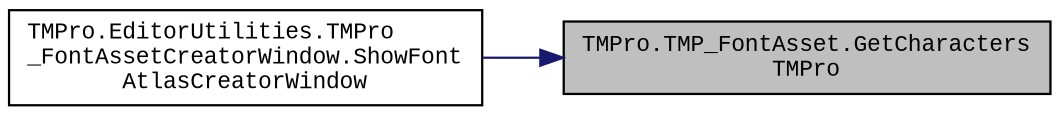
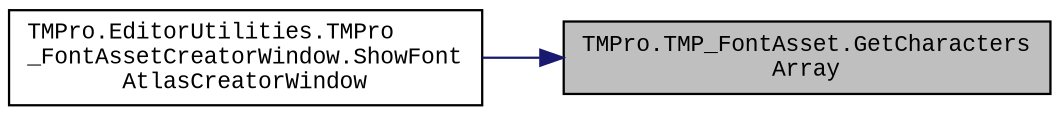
node "TMPro.TMP_FontAsset.GetCharacters TMPro": label "TMPro.TMP_FontAsset.GetCharacters TMPro" -> "TMPro.TMP_FontAsset.GetCharacters Array"
